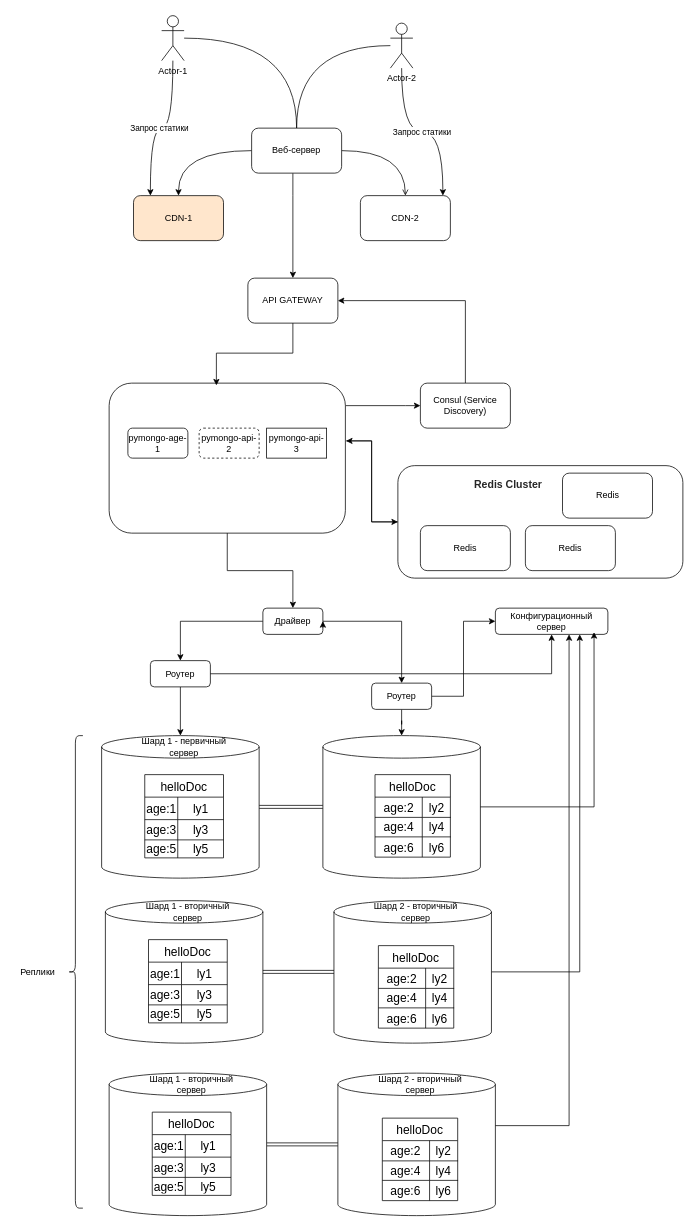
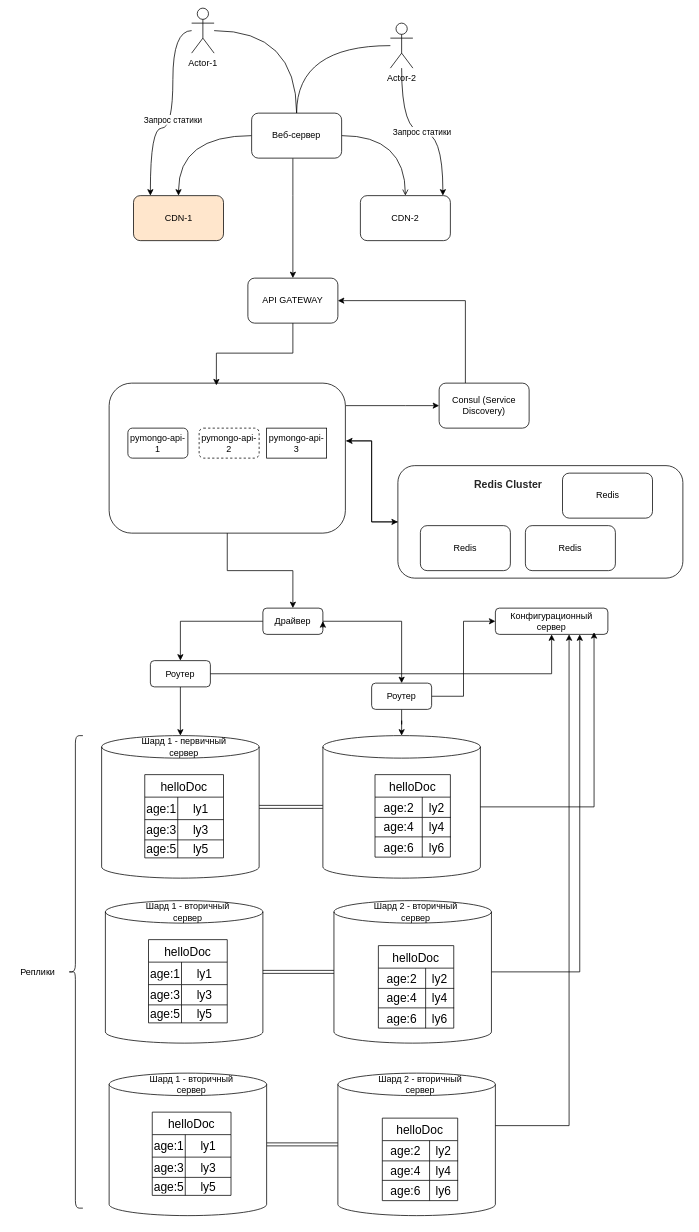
node "Actor-1": moved (173, 38) -> (203, 30)
node "Веб-сервер": moved (297, 150) -> (297, 135)
node "Consul (Service Discovery)": moved (465, 405) -> (484, 405)
node "pymongo-age-1": label "pymongo-age-1" -> "pymongo-api-1"
